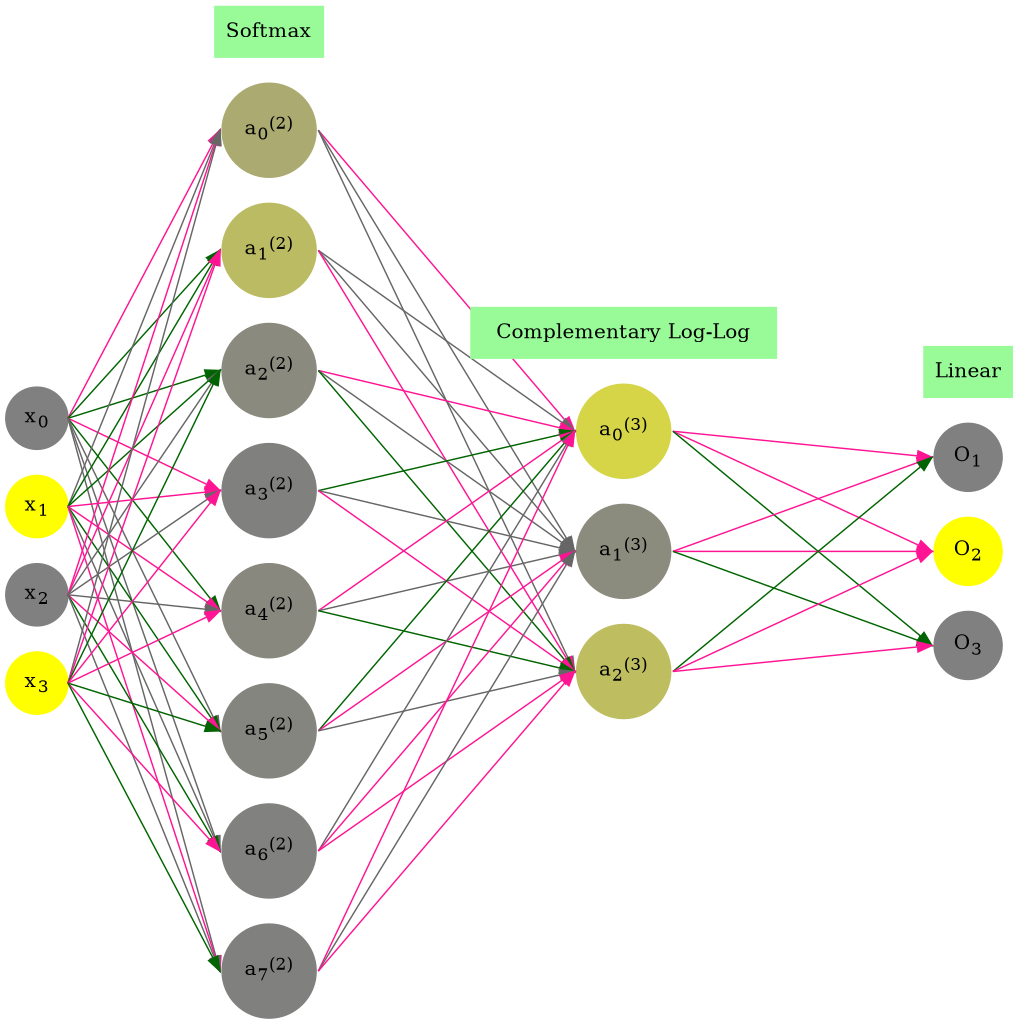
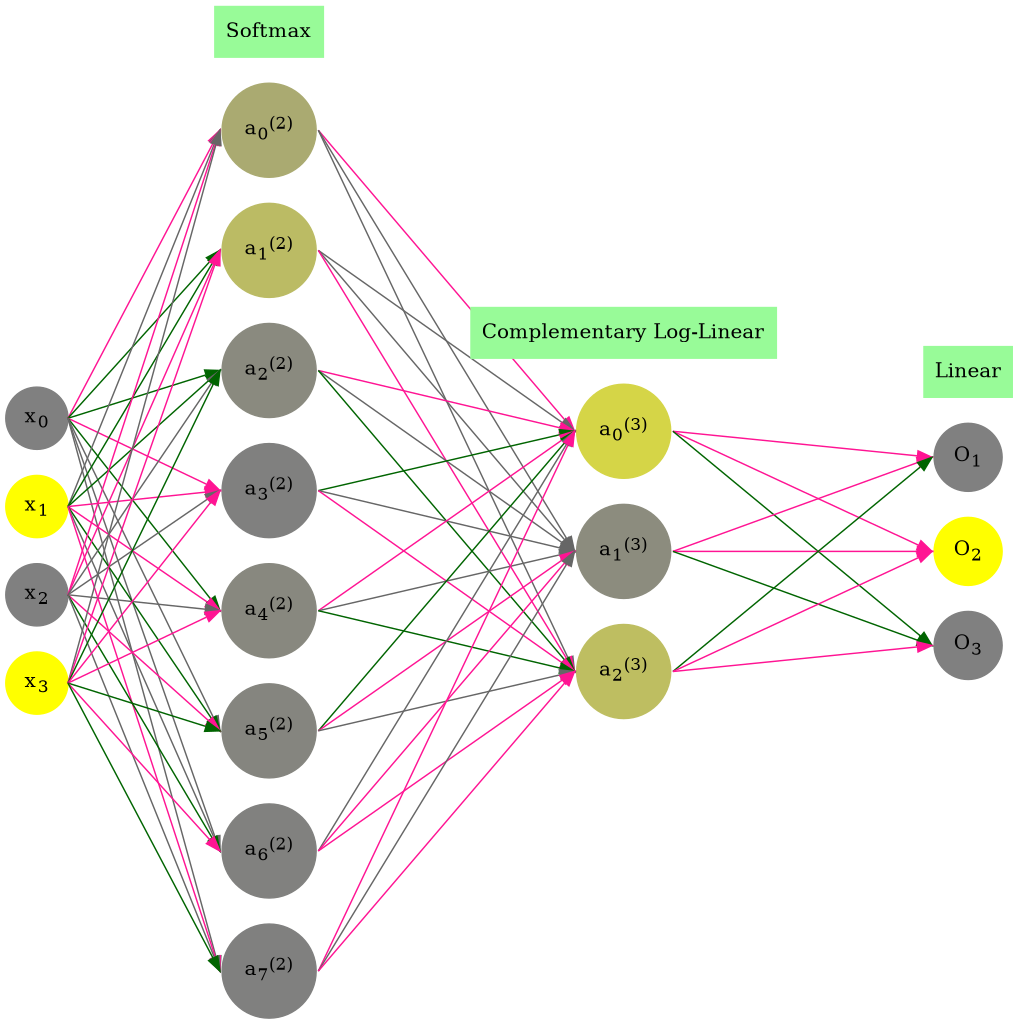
node "Complementary Log-Log": label "Complementary Log-Log" -> "Complementary Log-Linear"
